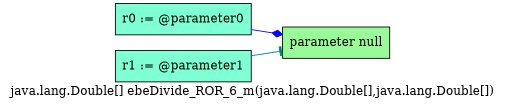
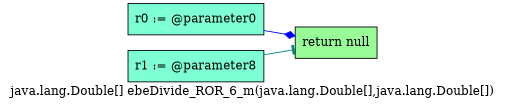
node "parameter null": label "parameter null" -> "return null"
node "r1 := @parameter1": label "r1 := @parameter1" -> "r1 := @parameter8"
